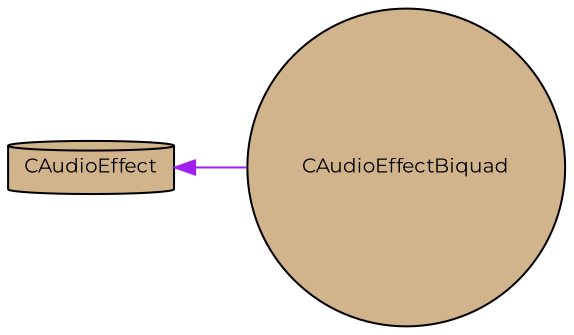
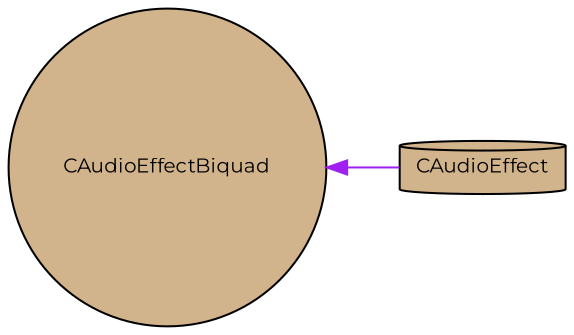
edge "CAudioEffectBiquad" -> "CAudioEffect": reversed
